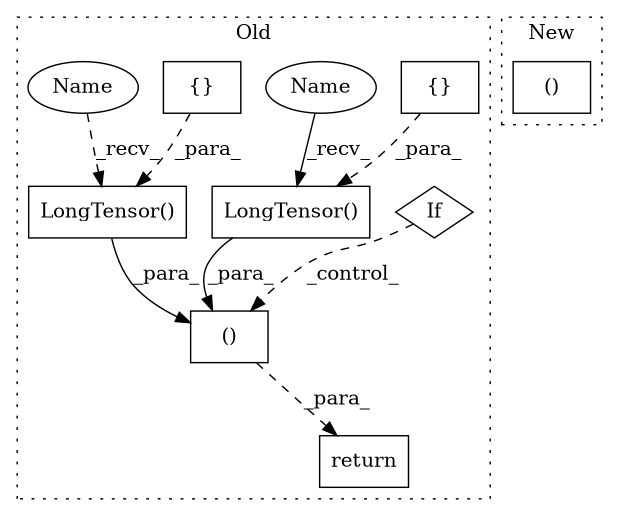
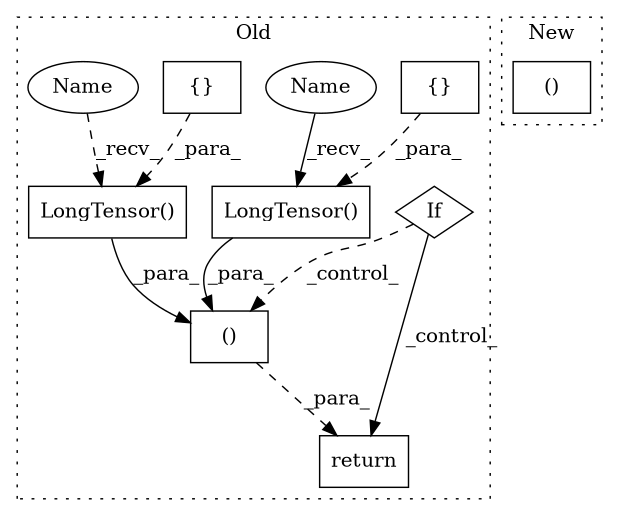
edge "If" -> "return": added, label "_control_"
